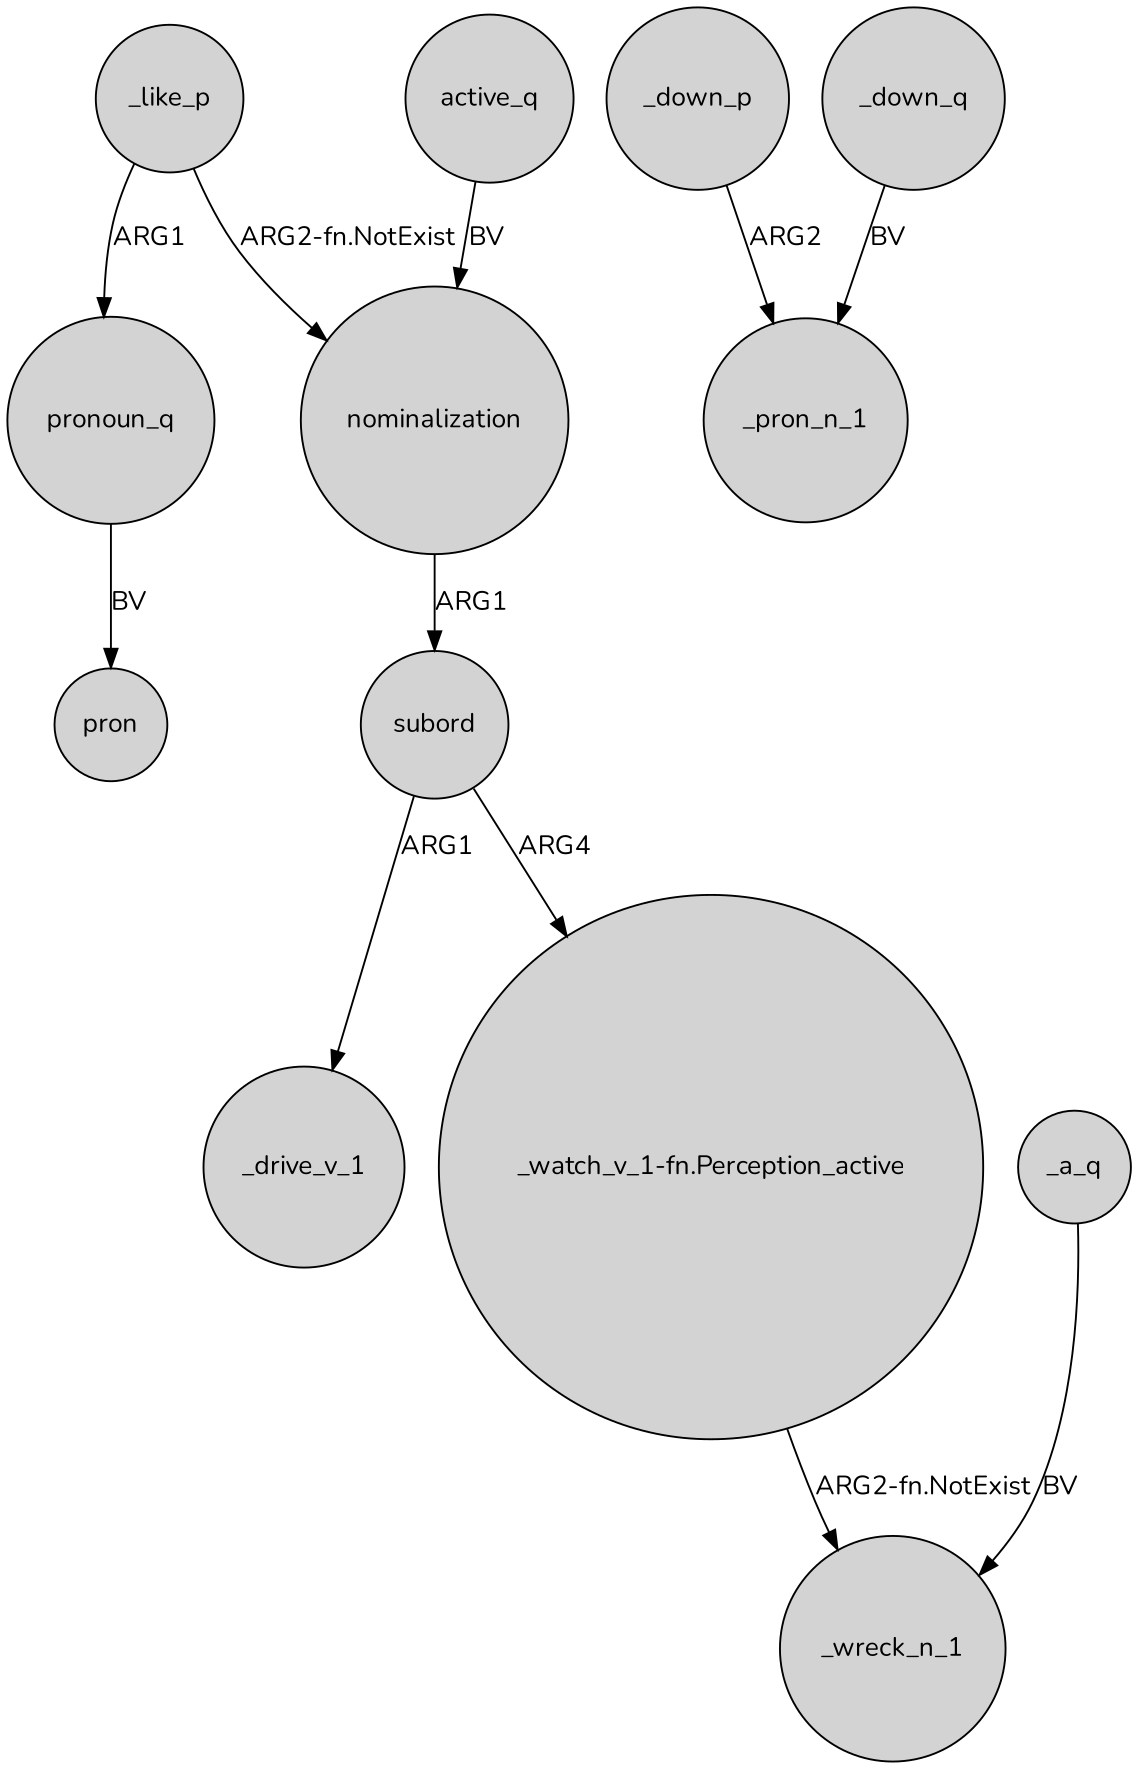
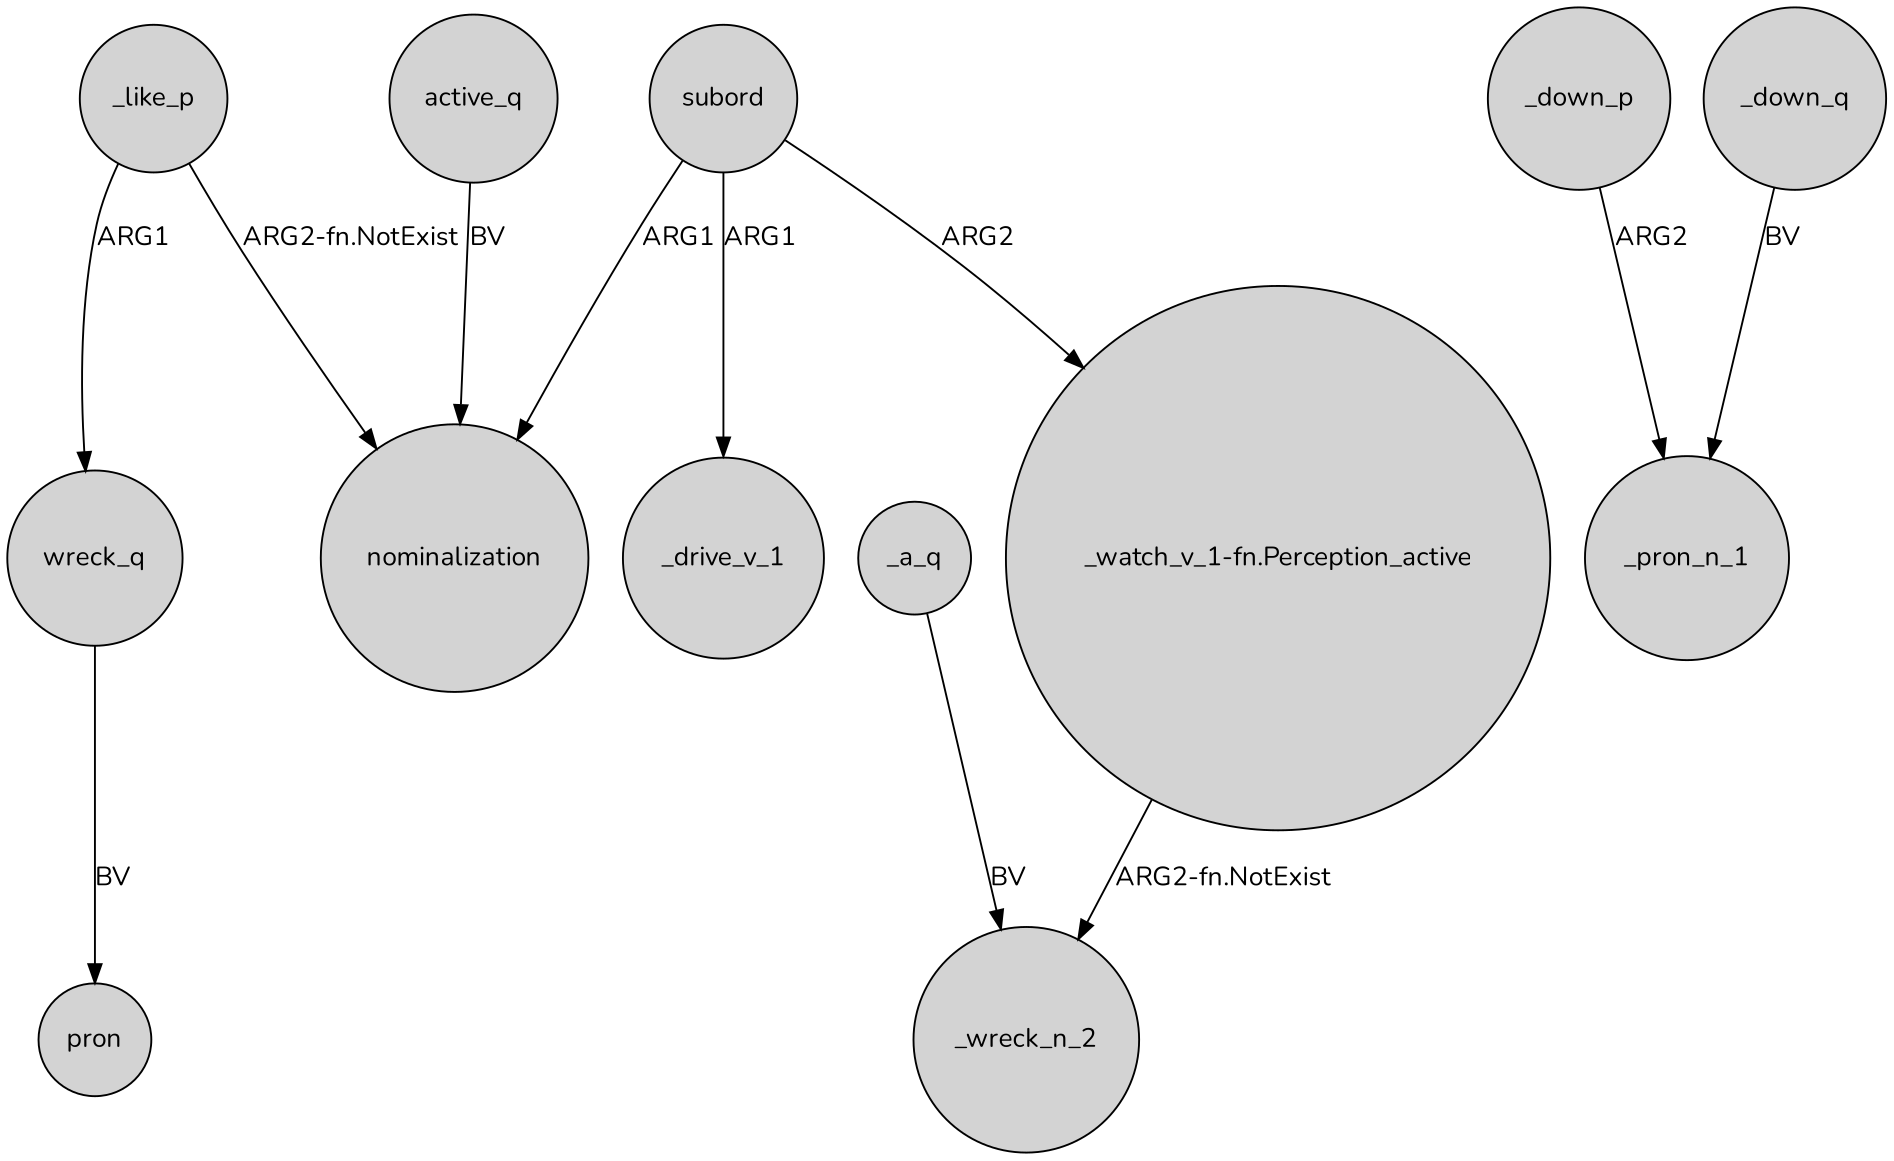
node "pronoun_q": label "pronoun_q" -> "wreck_q"
edge "nominalization" -> "subord": reversed
edge "subord" -> "_watch_v_1-fn.Perception_active": label "ARG4" -> "ARG2"
node "_wreck_n_1": label "_wreck_n_1" -> "_wreck_n_2"
